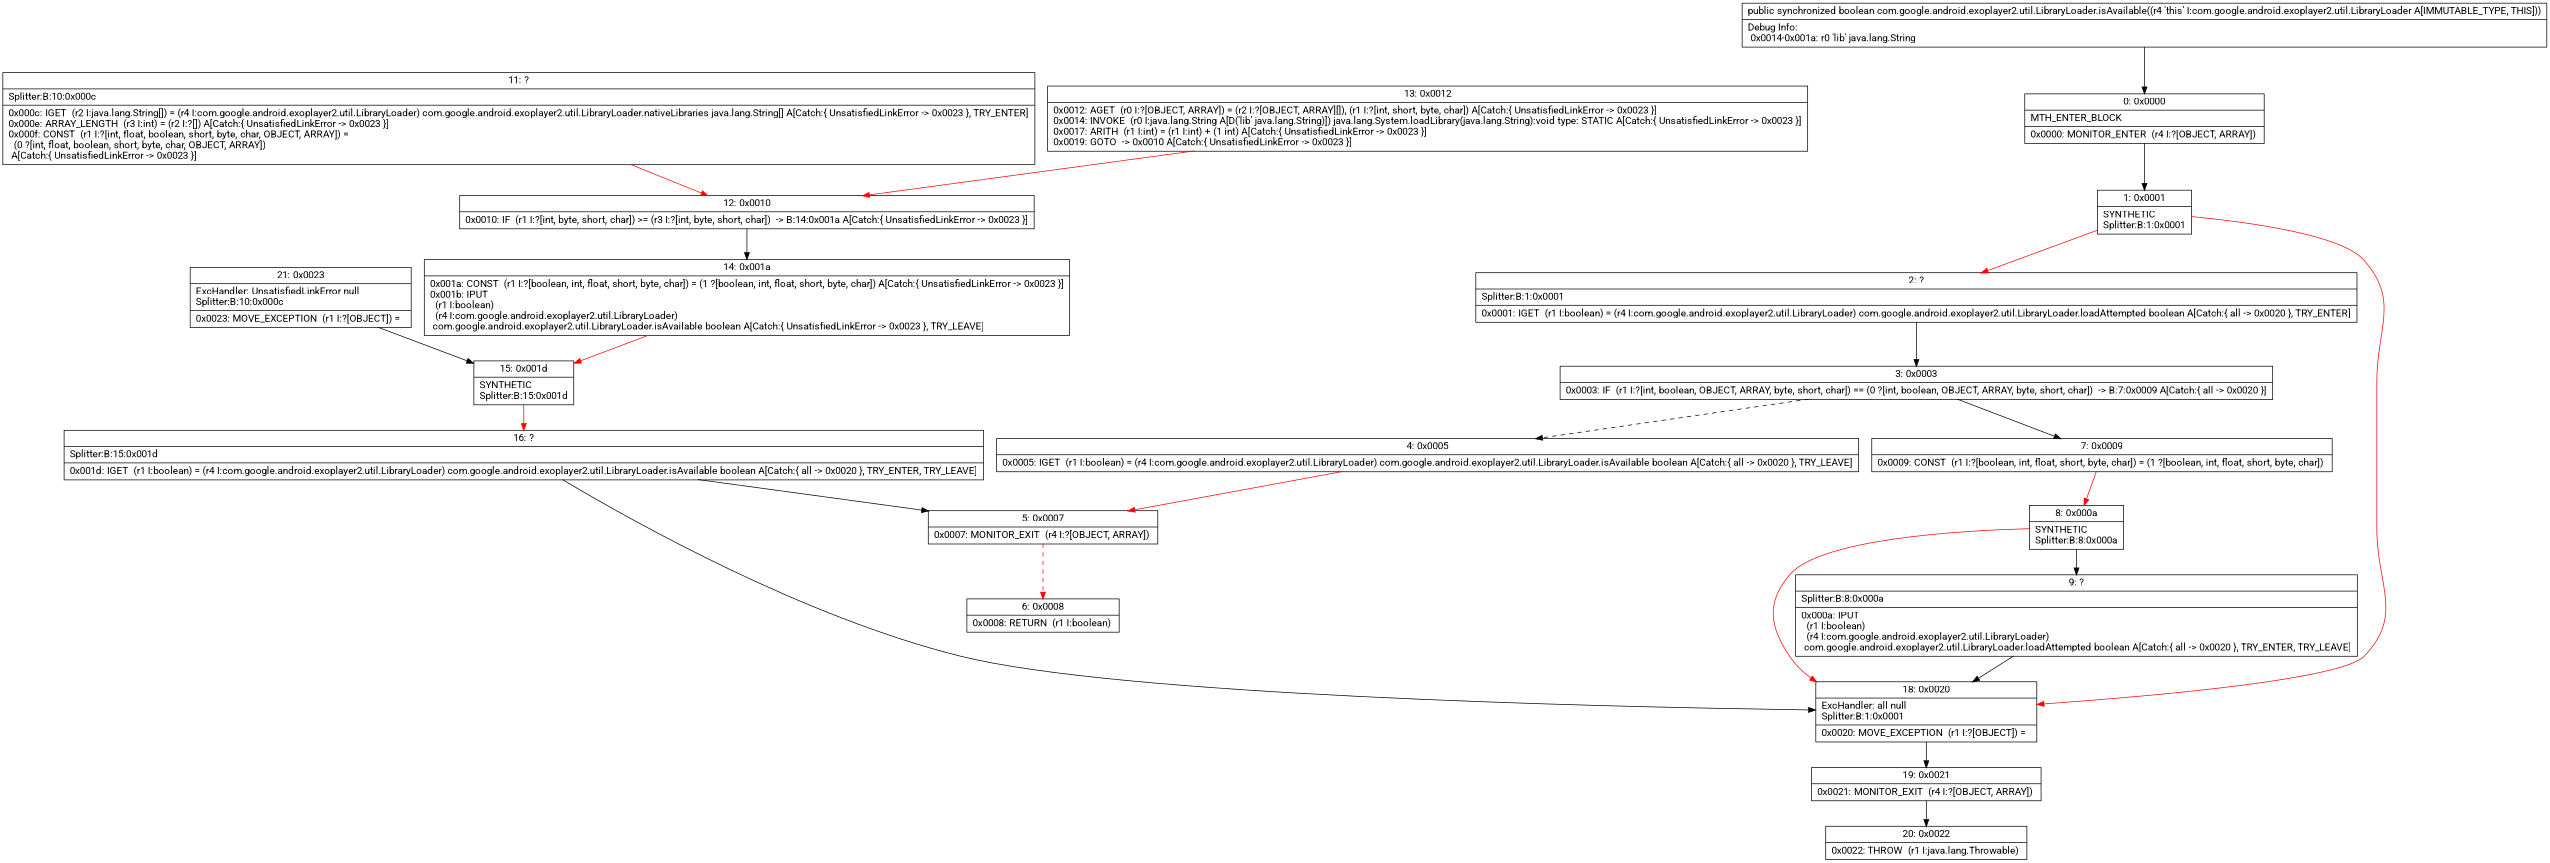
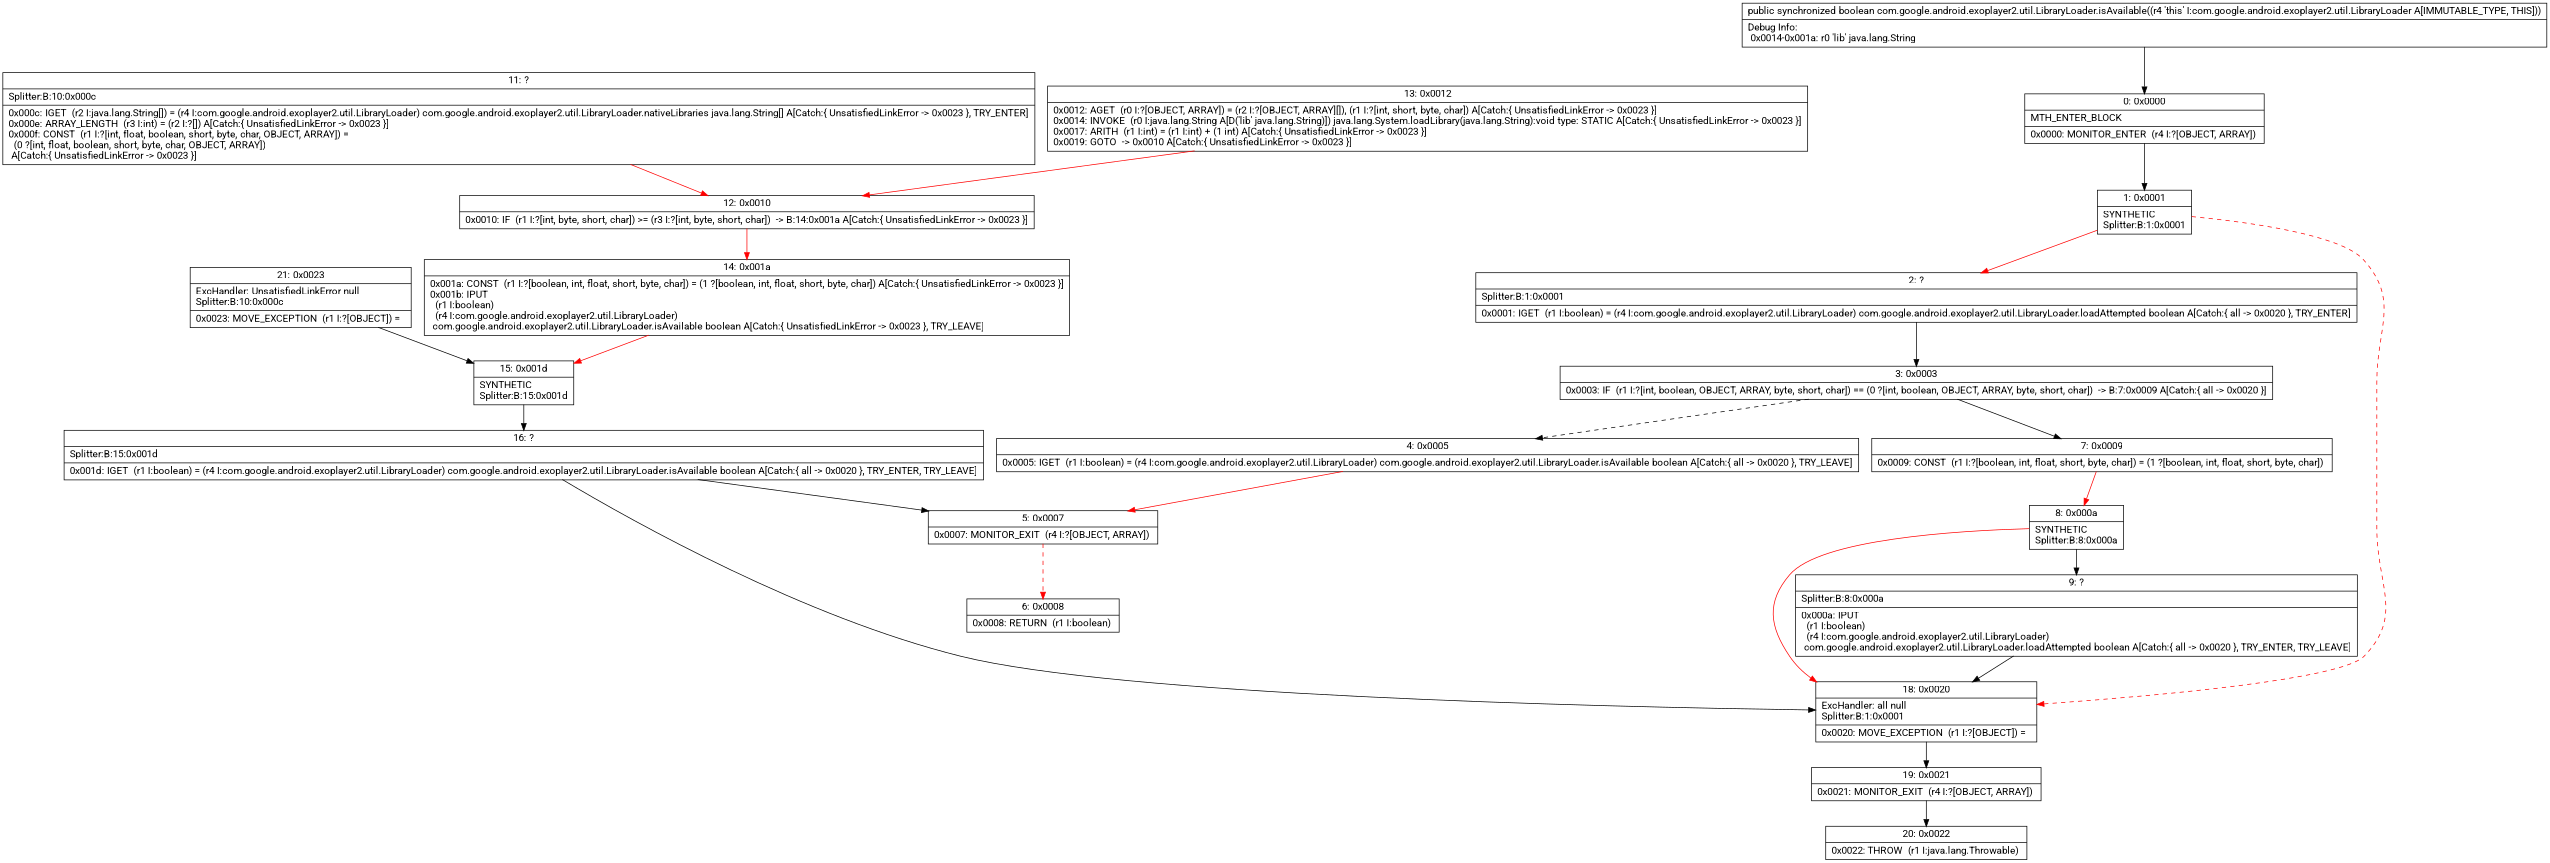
edge "12: 0x0010" -> "14: 0x001a": color black -> red
edge "15: 0x001d" -> "16: ?": color red -> black
edge "1: 0x0001" -> "18: 0x0020": style solid -> dashed
